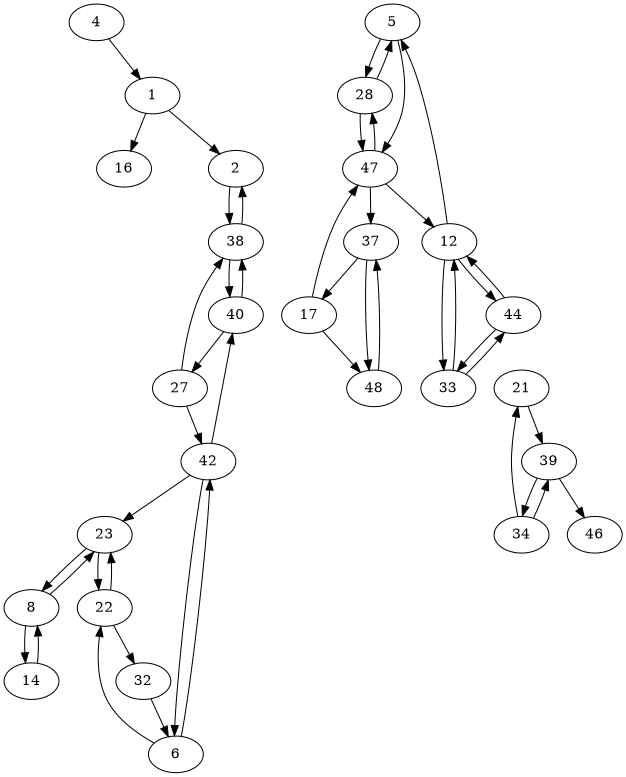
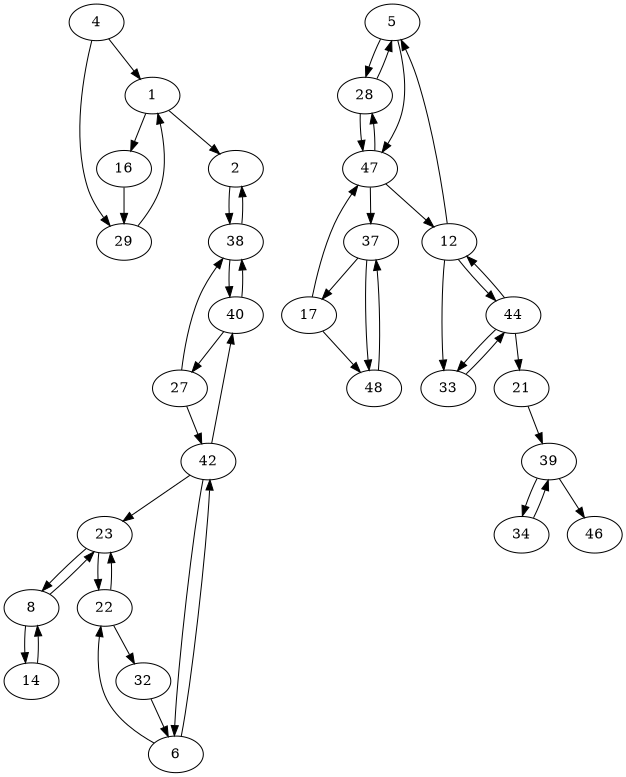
node "29": added
edge "33" -> "12": removed
edge "34" -> "21": now "44" -> "21"
